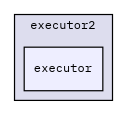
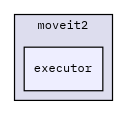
cluster "executor2": label "executor2" -> "moveit2"
